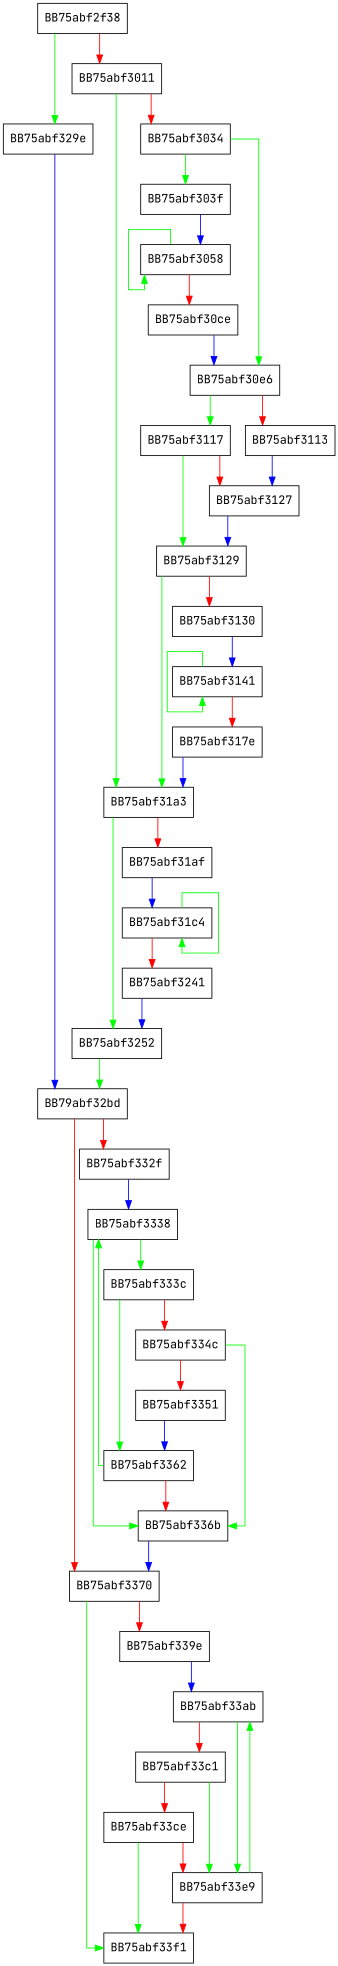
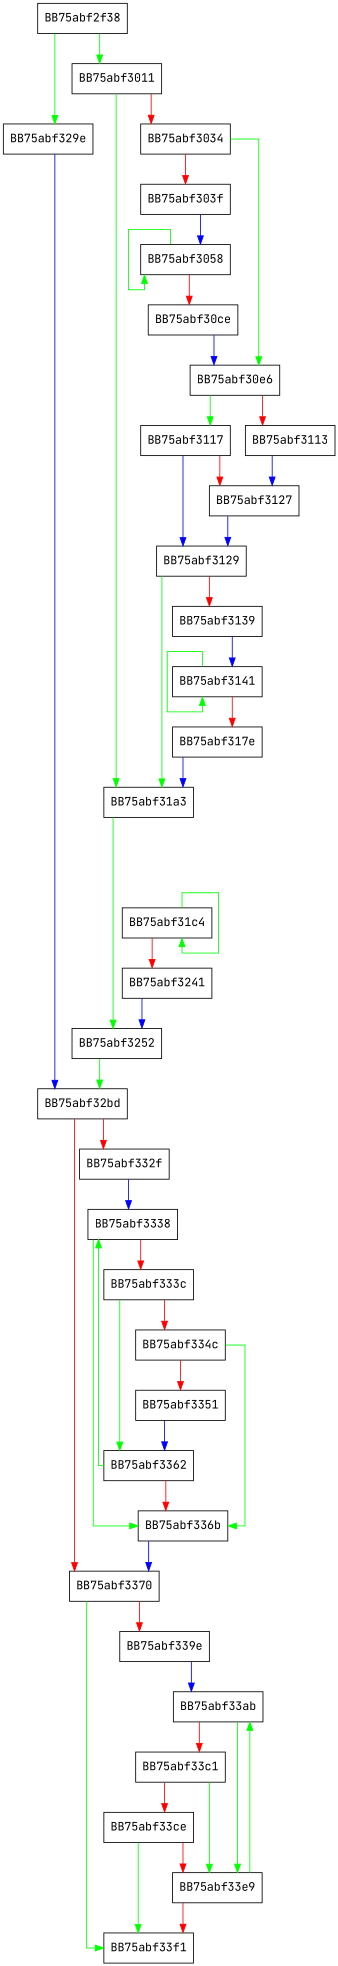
edge "BB75abf2f38" -> "BB75abf3011": color red -> green
edge "BB75abf3034" -> "BB75abf303f": color green -> red
edge "BB75abf3117" -> "BB75abf3129": color green -> blue
node "BB75abf3130": label "BB75abf3130" -> "BB75abf3139"
node "BB75abf31af": removed
node "BB79abf32bd": label "BB79abf32bd" -> "BB75abf32bd"
edge "BB75abf3338" -> "BB75abf333c": color green -> red
